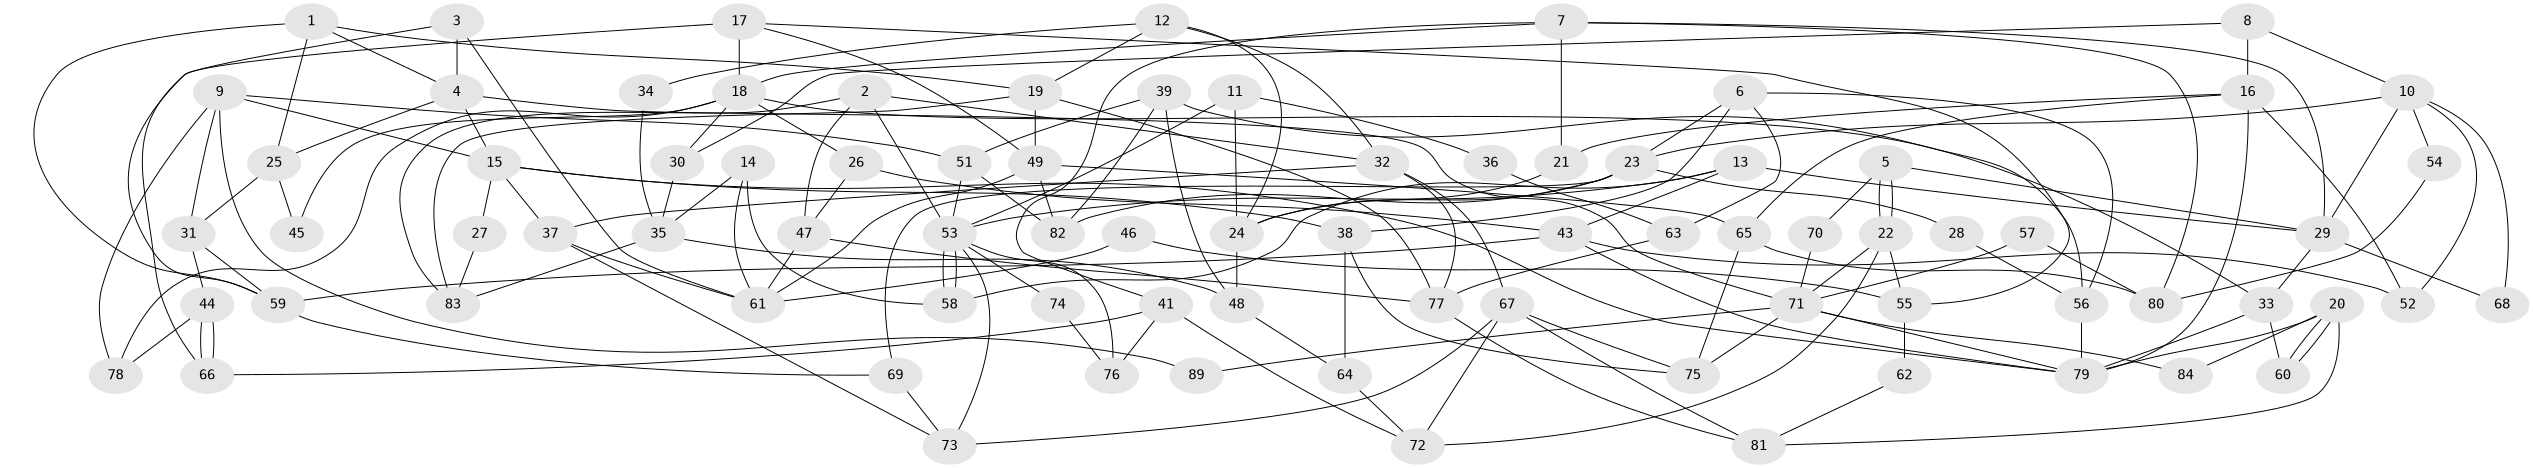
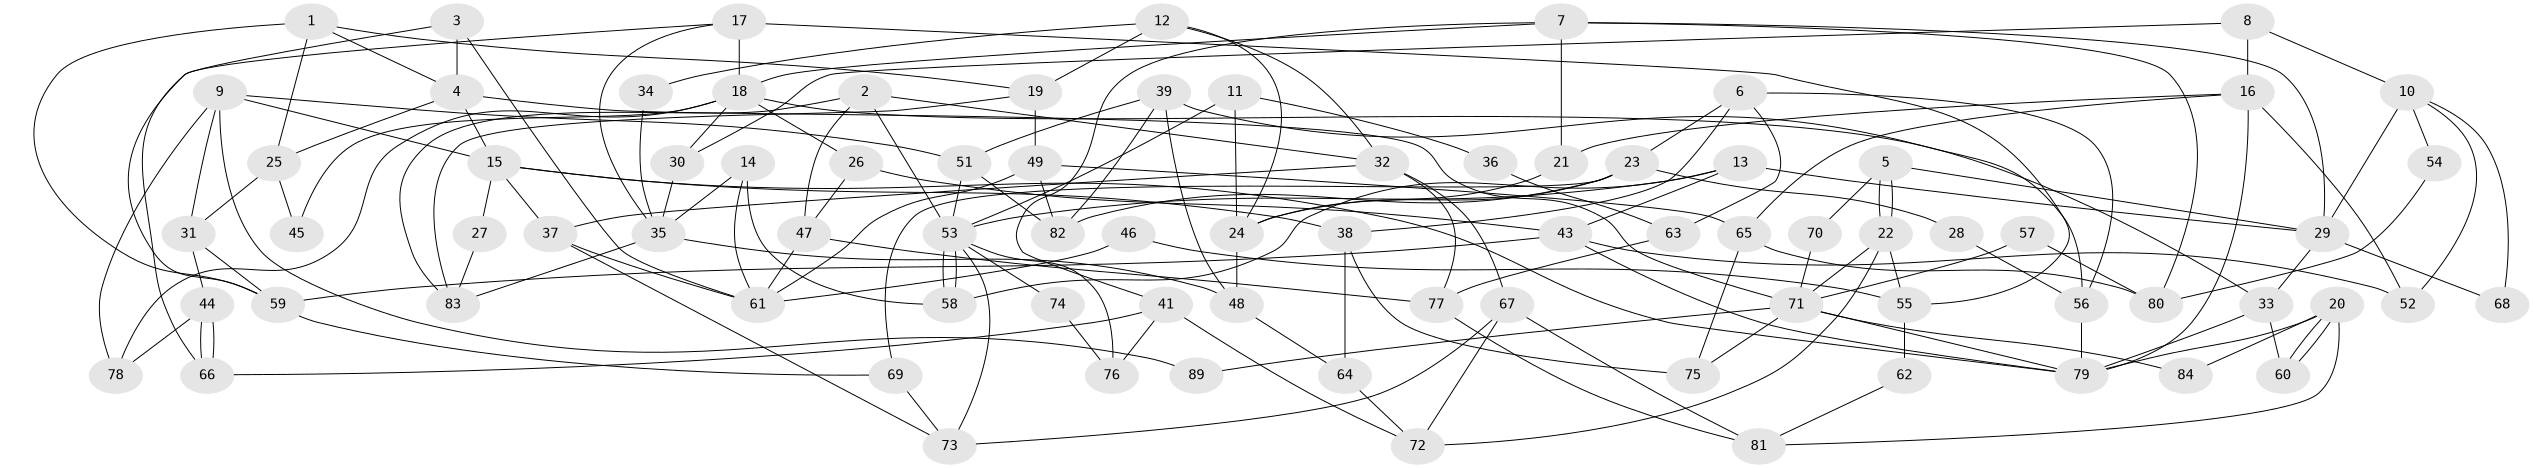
edge "17" -- "49": now "17" -- "35"
edge "10" -- "23": removed
edge "19" -- "77": removed
edge "67" -- "75": removed
